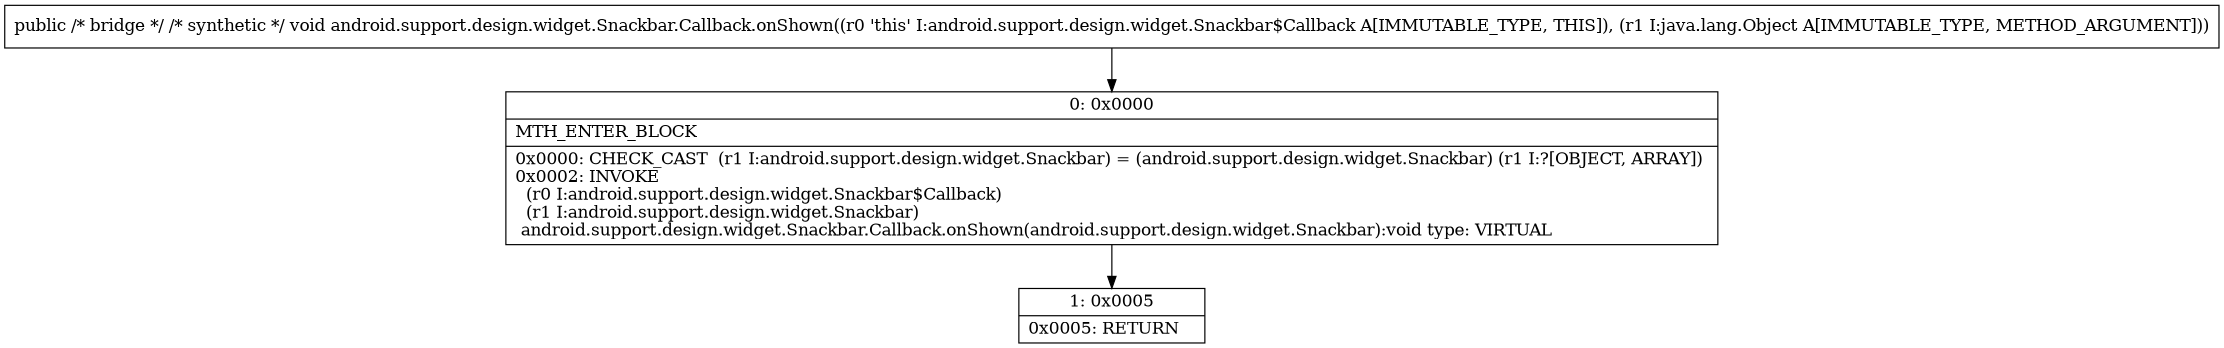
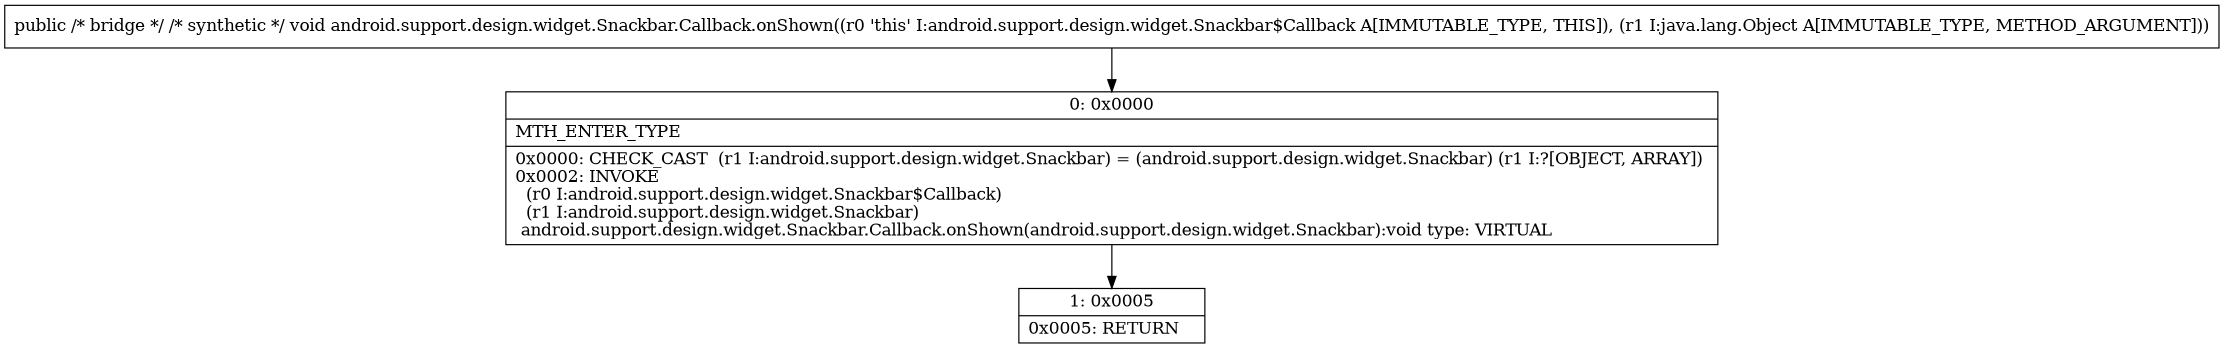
node "0: 0x0000": text "MTH_ENTER_BLOCK" -> "MTH_ENTER_TYPE"
